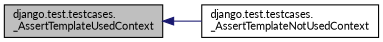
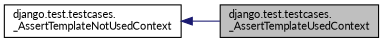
edge "django.test.testcases. _AssertTemplateNotUsedContext" -> "django.test.testcases. _AssertTemplateUsedContext": reversed
